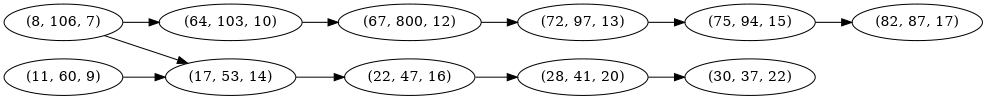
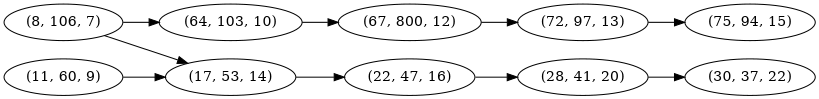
node "(82, 87, 17)": removed
